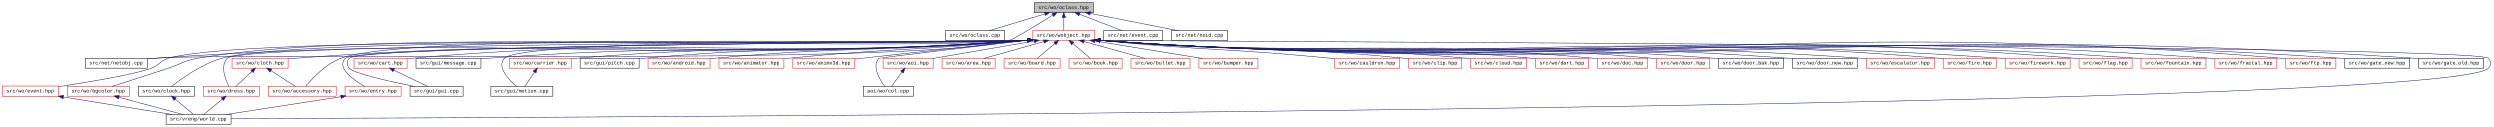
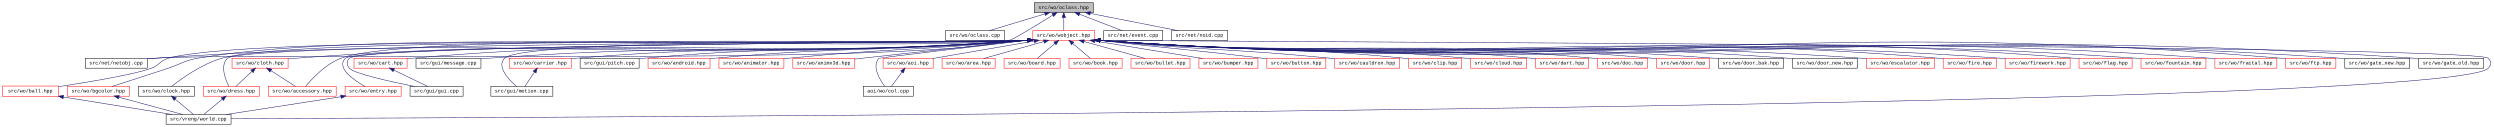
node "src/wo/button.hpp": added
node "src/wo/event.hpp": label "src/wo/event.hpp" -> "src/wo/ball.hpp"
